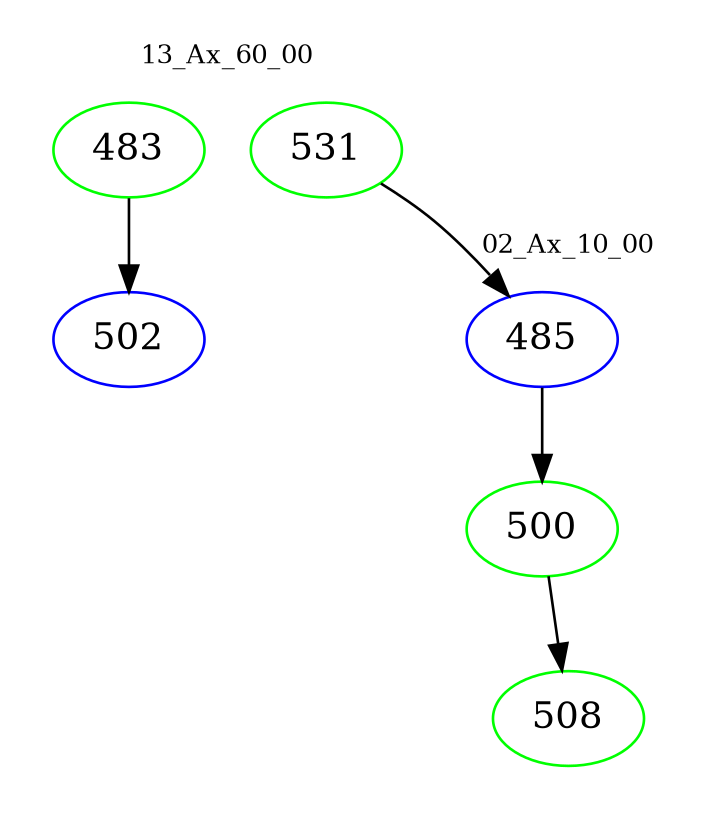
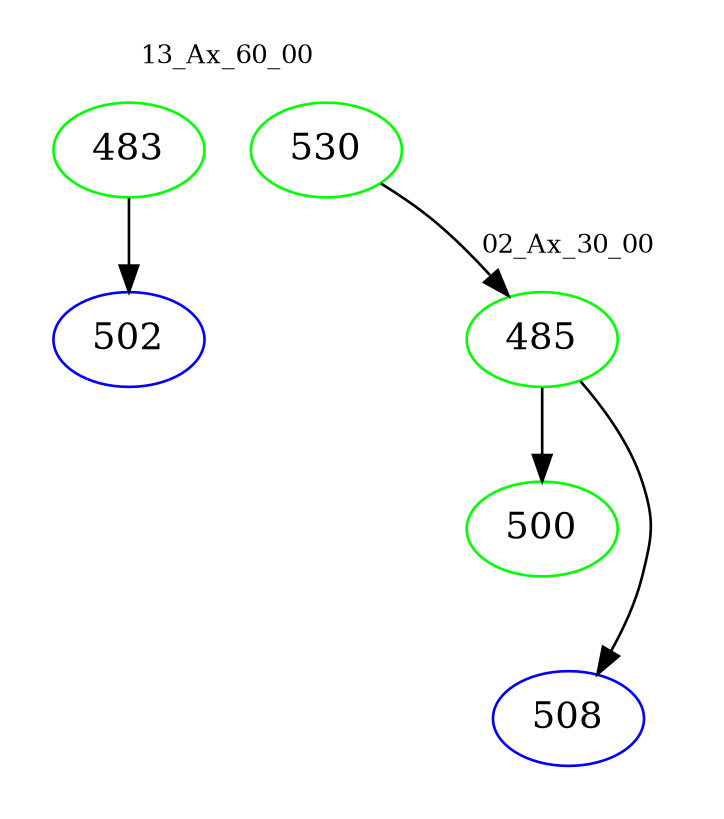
node "531": label "531" -> "530"
cluster "02_Ax_10_00": label "02_Ax_10_00" -> "02_Ax_30_00"
node "485": color blue -> green
edge "500" -> "508": now "485" -> "508"
node "508": color green -> blue
